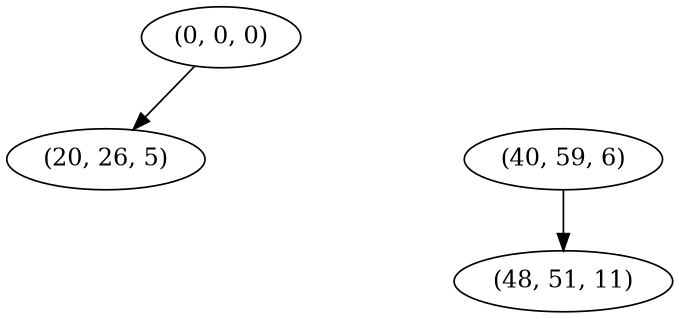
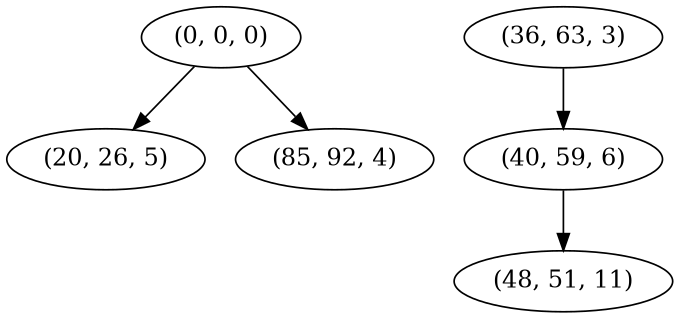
node "(36, 63, 3)": added
node "(85, 92, 4)": added
